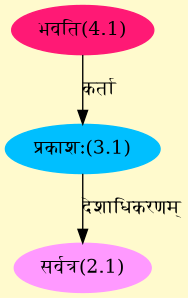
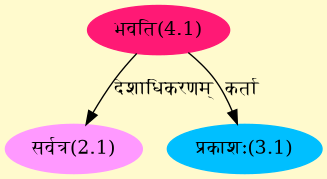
edge "प्रकाशः(3.1)" -> "सर्वत्र(2.1)": now "भवति(4.1)" -> "सर्वत्र(2.1)"
